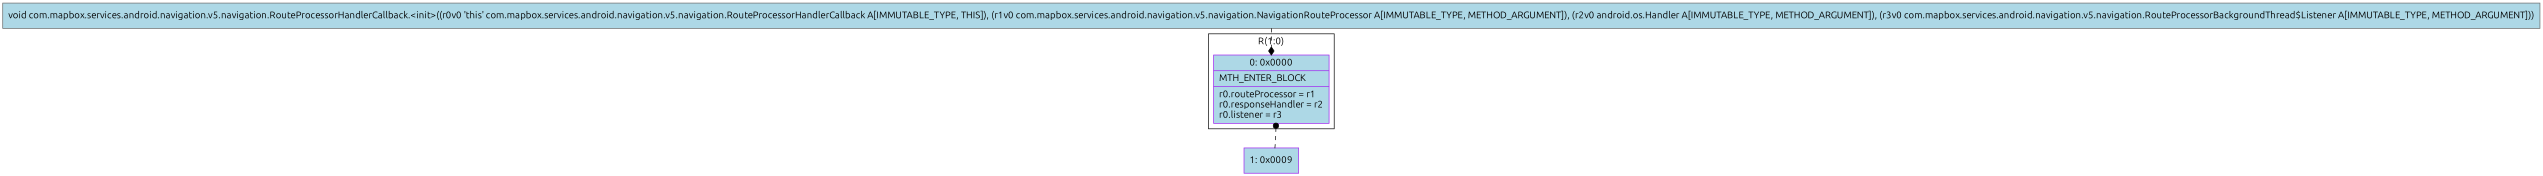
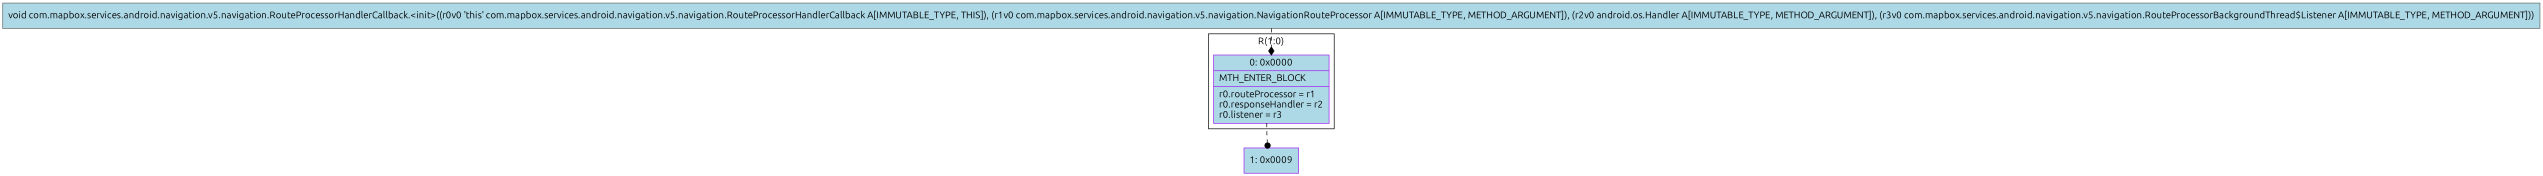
edge "1: 0x0009" -> "0: 0x0000": reversed
